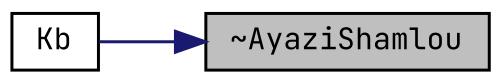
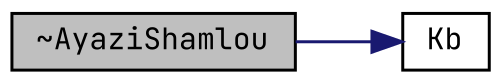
edge "Kb" -> "~AyaziShamlou": reversed
